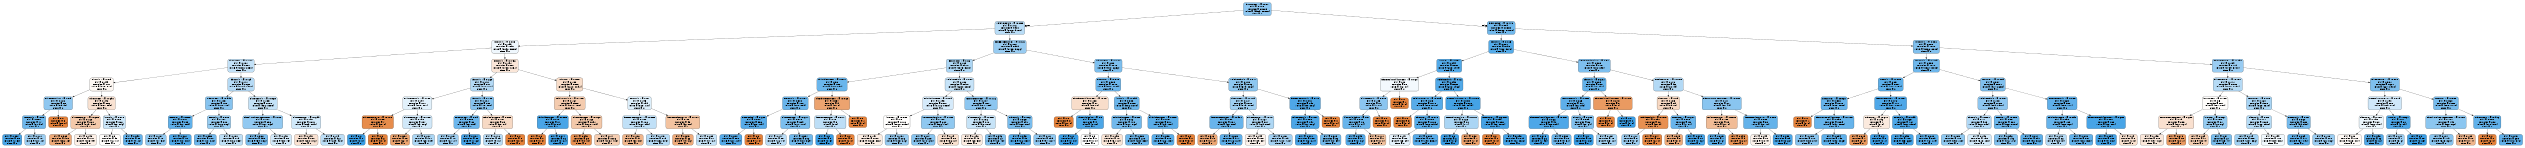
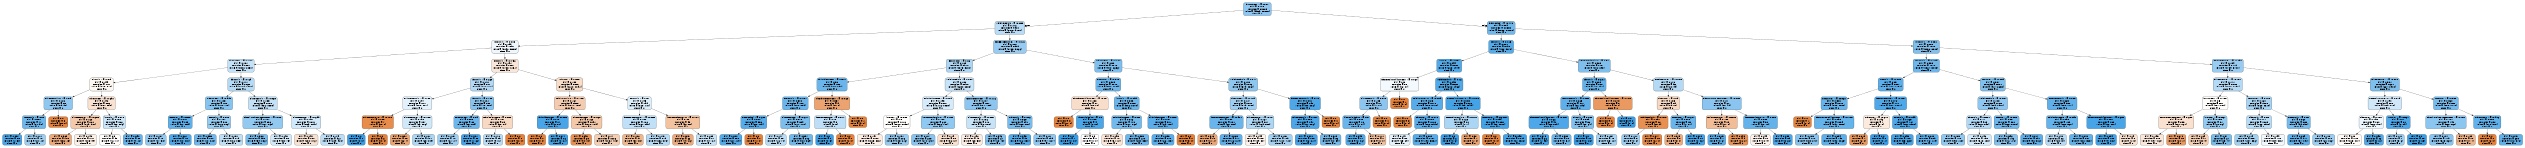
node "gini = 0.221 samples = 2434 value = [490, 3384] ptt = 1": label "gini = 0.221 samples = 2434 value = [490, 3384] ptt = 1" -> "gini = 0.221 samples = 2434 value = [490, 3384] class = 1"
